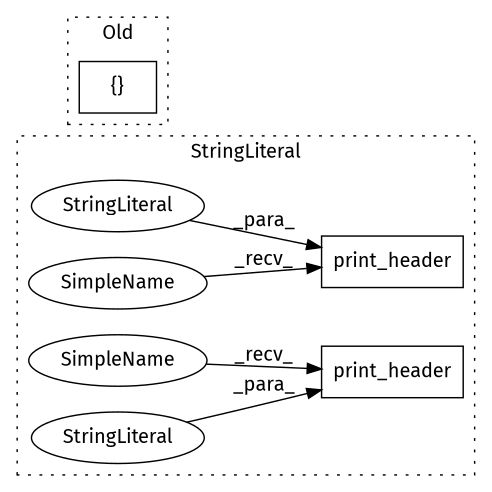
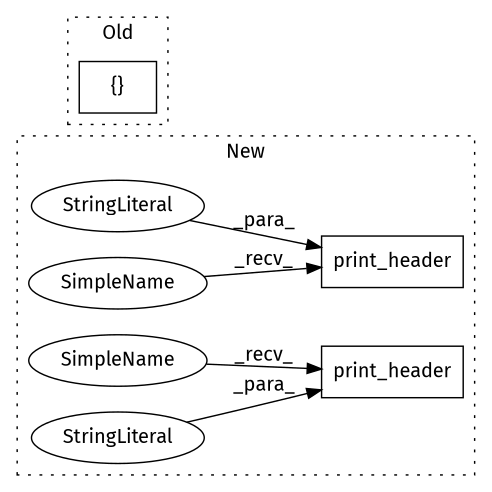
cluster "StringLiteral": label "StringLiteral" -> "New"
